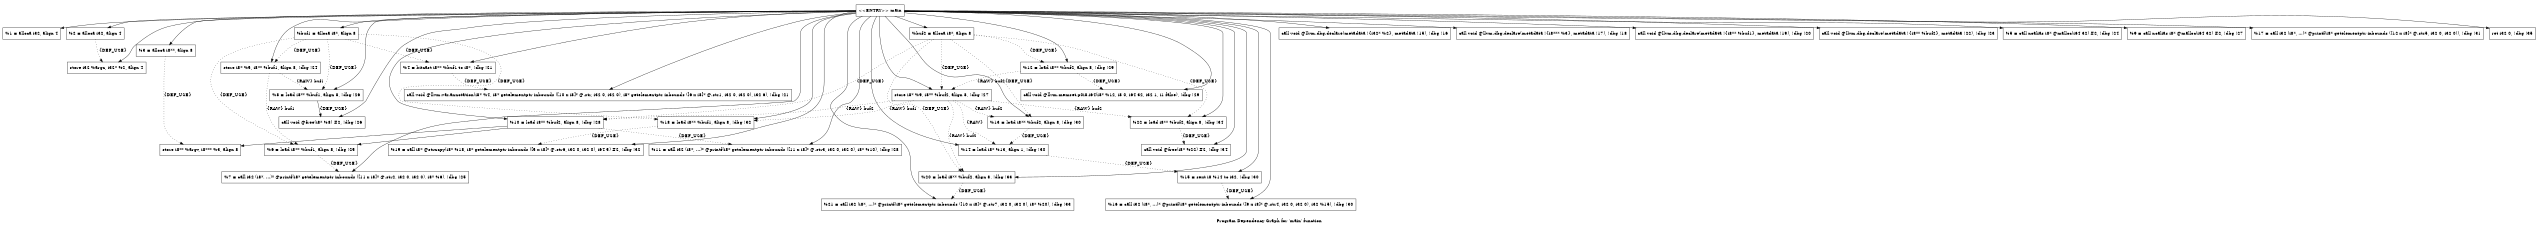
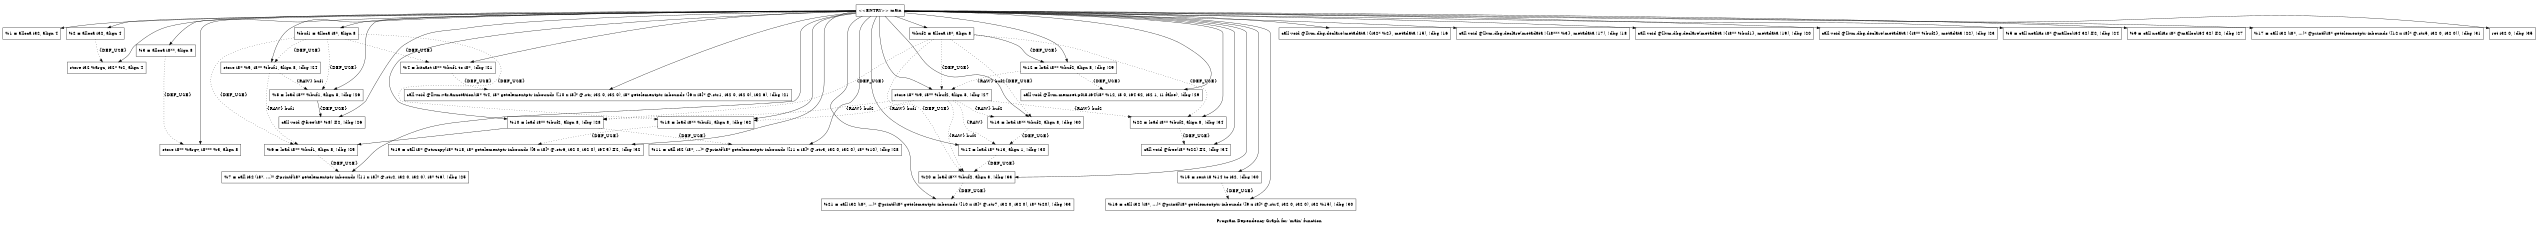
edge "%buf2 = alloca i8*, align 8" -> "%12 = load i8** %buf2, align 8, !dbg !29": style dotted -> solid
edge "%10 = load i8** %buf2, align 8, !dbg !28" -> "store i8** %argv, i8*** %3, align 8": now "<<ENTRY>> main" -> "store i8** %argv, i8*** %3, align 8"
edge "%14 = load i8* %13, align 1, !dbg !30" -> "%15 = sext i8 %14 to i32, !dbg !30": now "%14 = load i8* %13, align 1, !dbg !30" -> "%20 = load i8** %buf2, align 8, !dbg !33"
